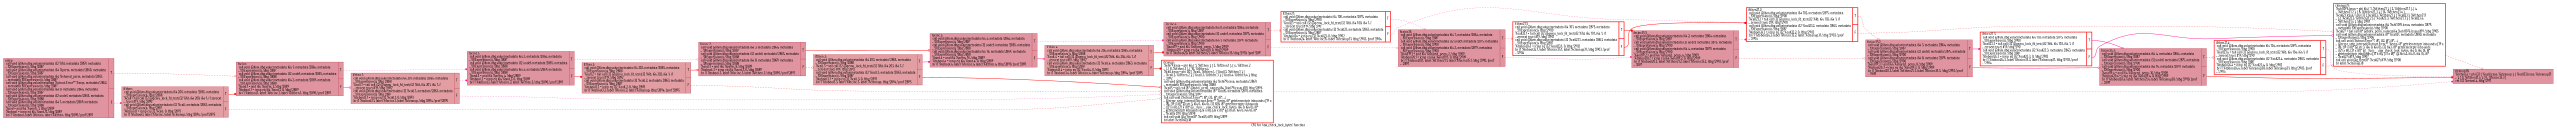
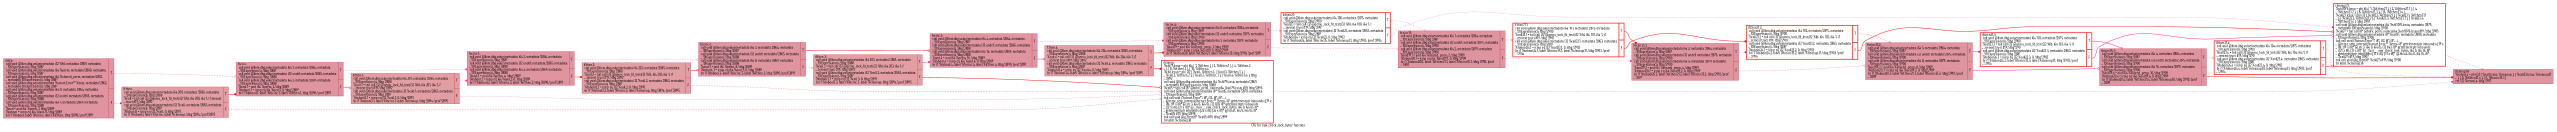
edge "if.then21:" -> "if.then21.2:": now "if.then21:" -> "cleanup31:"
edge "if.then21.2:" -> "cleanup31:": style dashed -> bold
edge "if.then21.4:" -> "cleanup31:": style dashed -> bold
